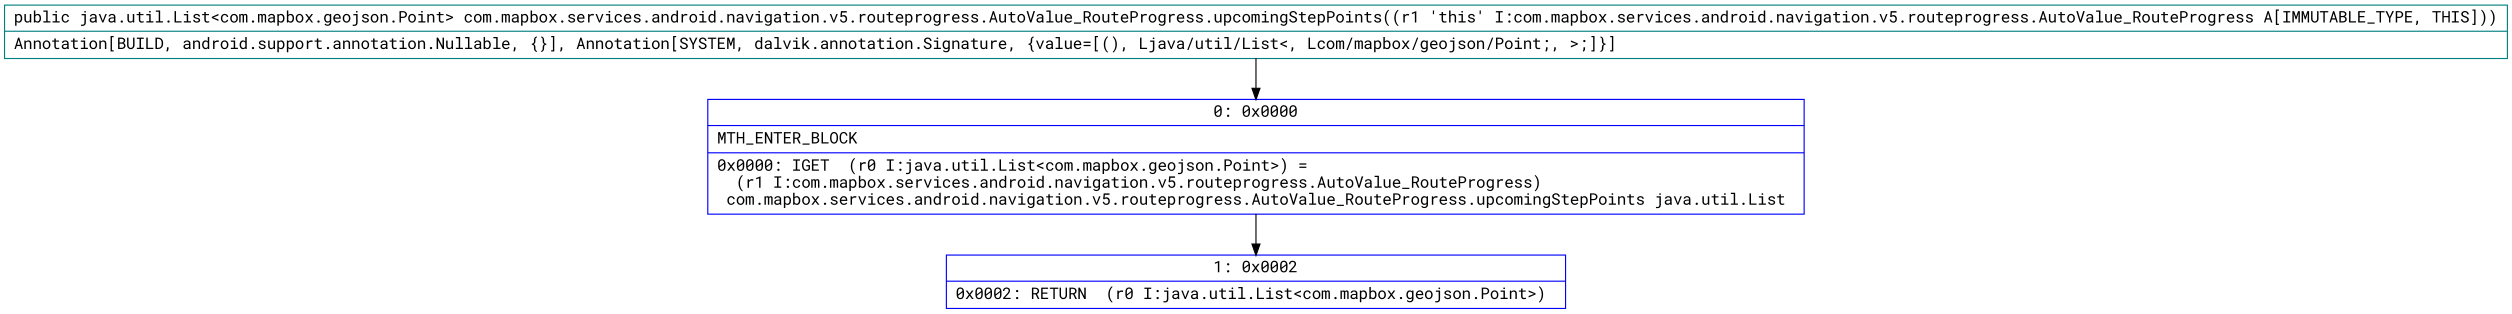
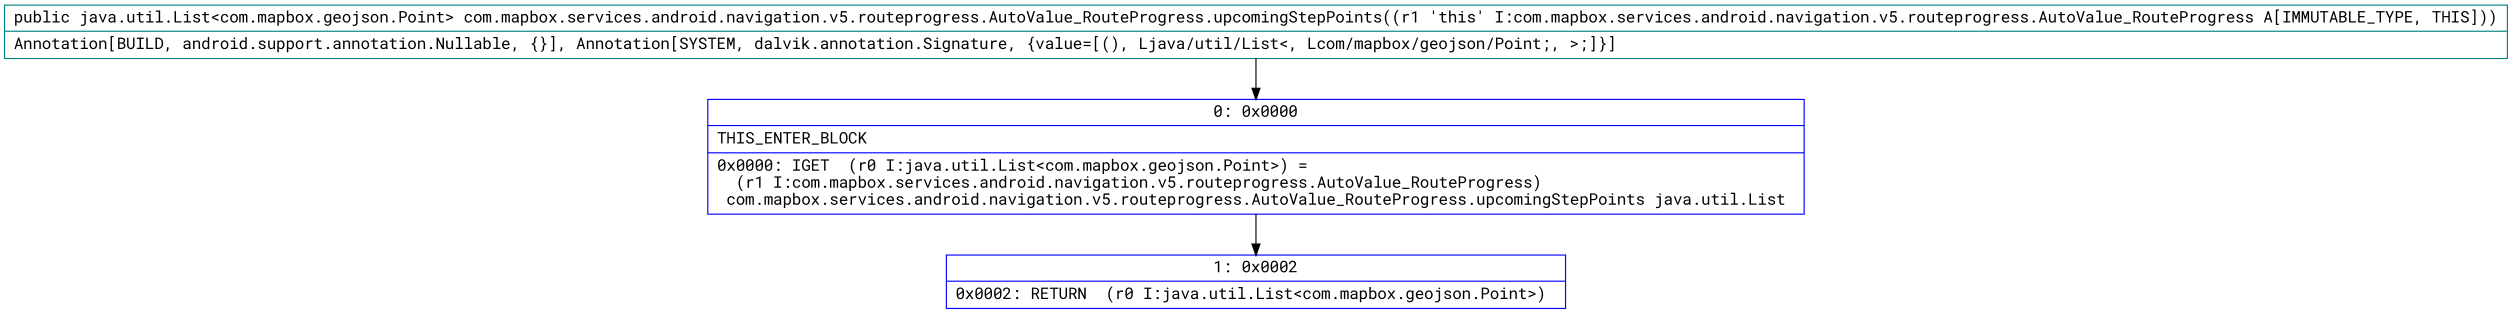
node "0: 0x0000": text "MTH_ENTER_BLOCK" -> "THIS_ENTER_BLOCK"
